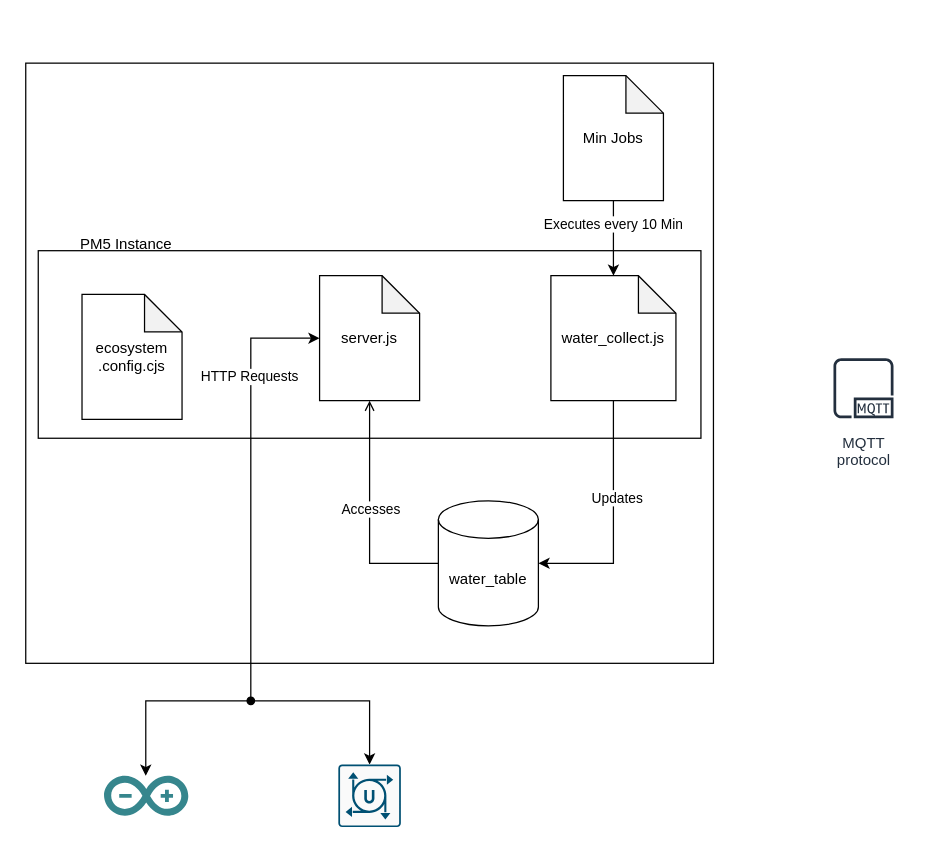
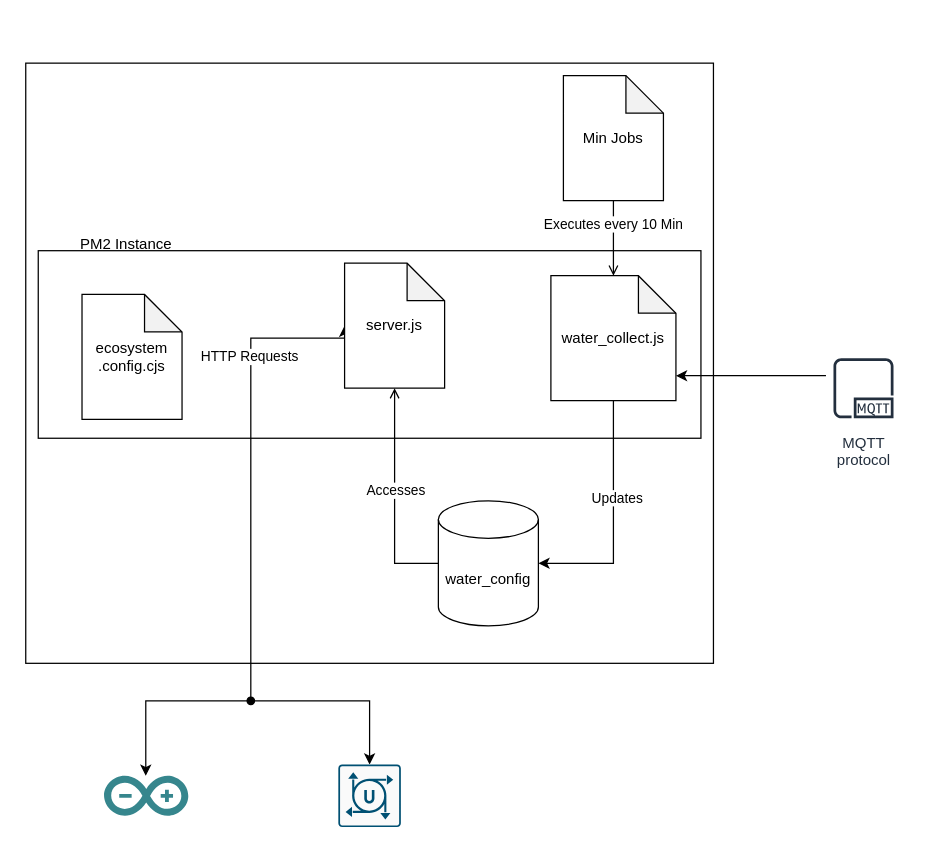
node "PM5 Instance": label "PM5 Instance" -> "PM2 Instance"
edge "Min Jobs" -> "water_collect.js": arrowhead classic -> open
node "server.js": moved (369, 338) -> (394, 326)
edge "MQTT protocol" -> "water_collect.js": added
node "water_table": label "water_table" -> "water_config"
